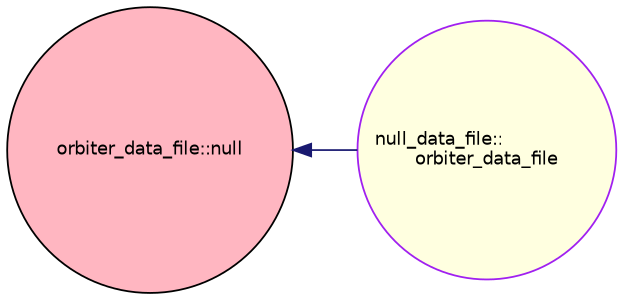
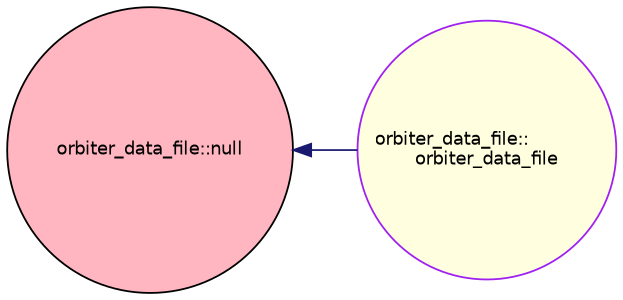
node "null_data_file:: orbiter_data_file": label "null_data_file:: orbiter_data_file" -> "orbiter_data_file:: orbiter_data_file"
